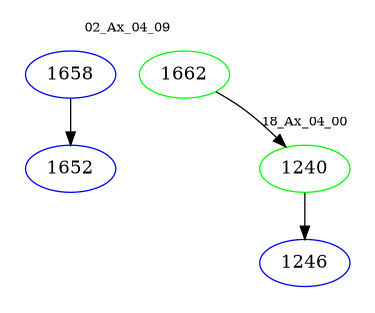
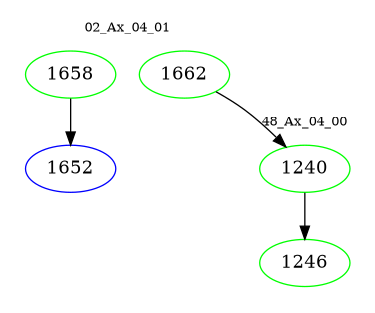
cluster "02_Ax_04_09": label "02_Ax_04_09" -> "02_Ax_04_01"
node "1658": color blue -> green
cluster "18_Ax_04_00": label "18_Ax_04_00" -> "48_Ax_04_00"
node "1246": color blue -> green
